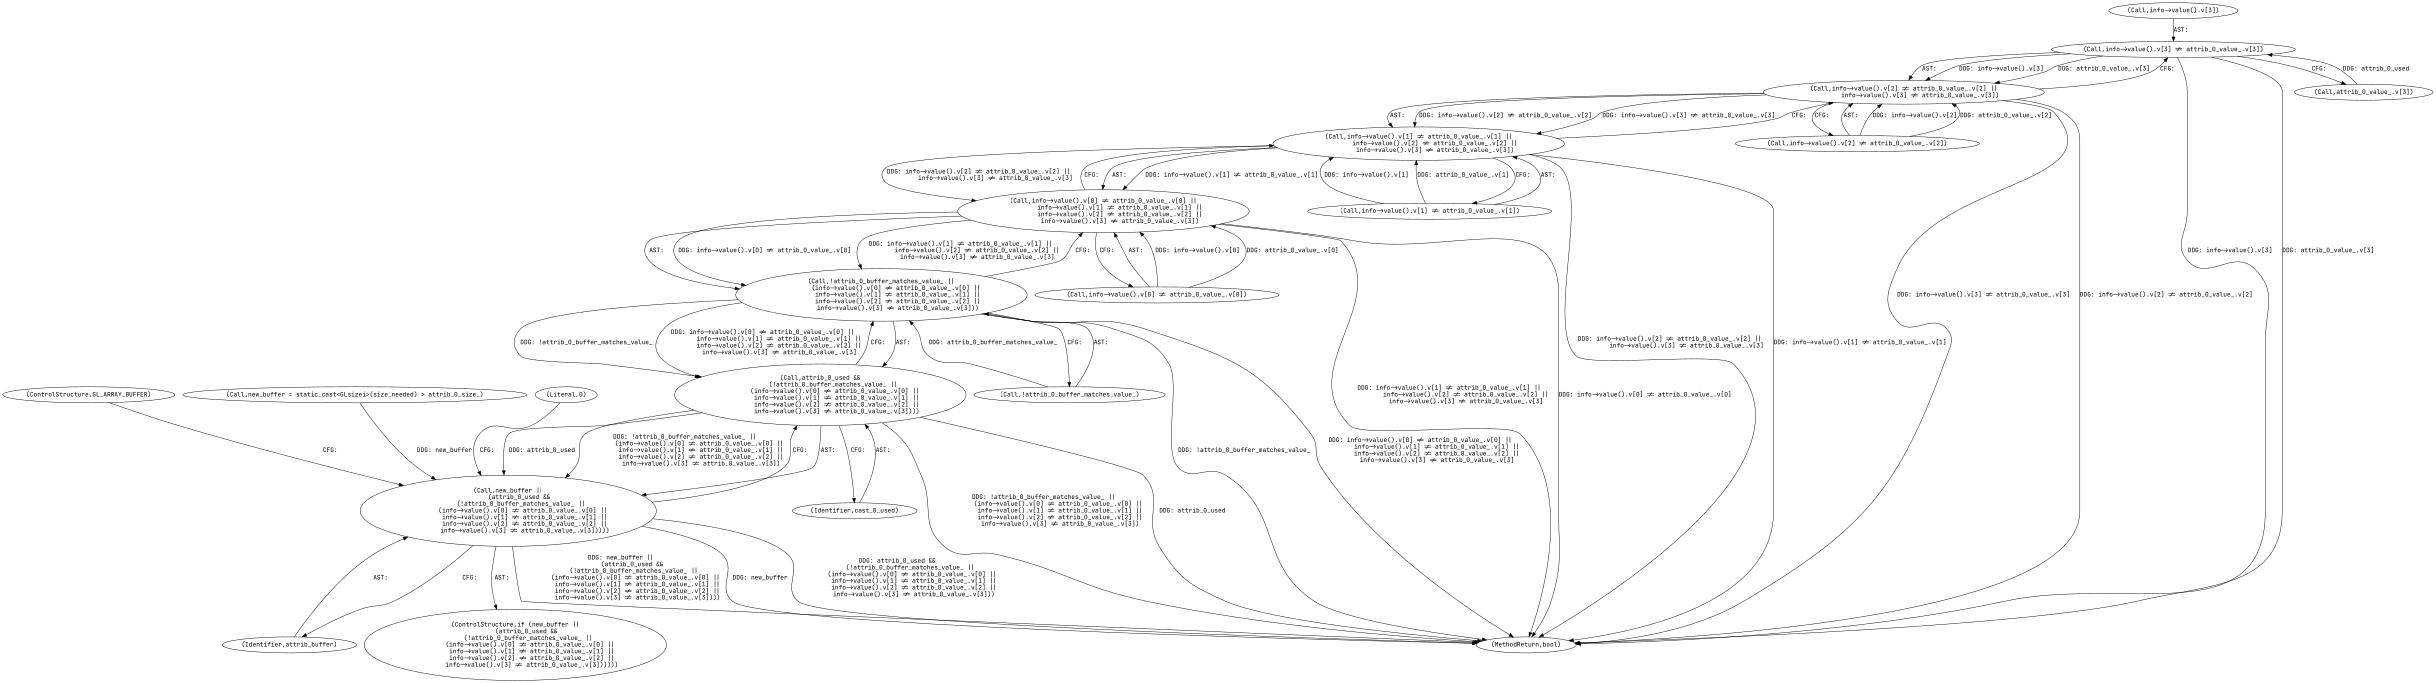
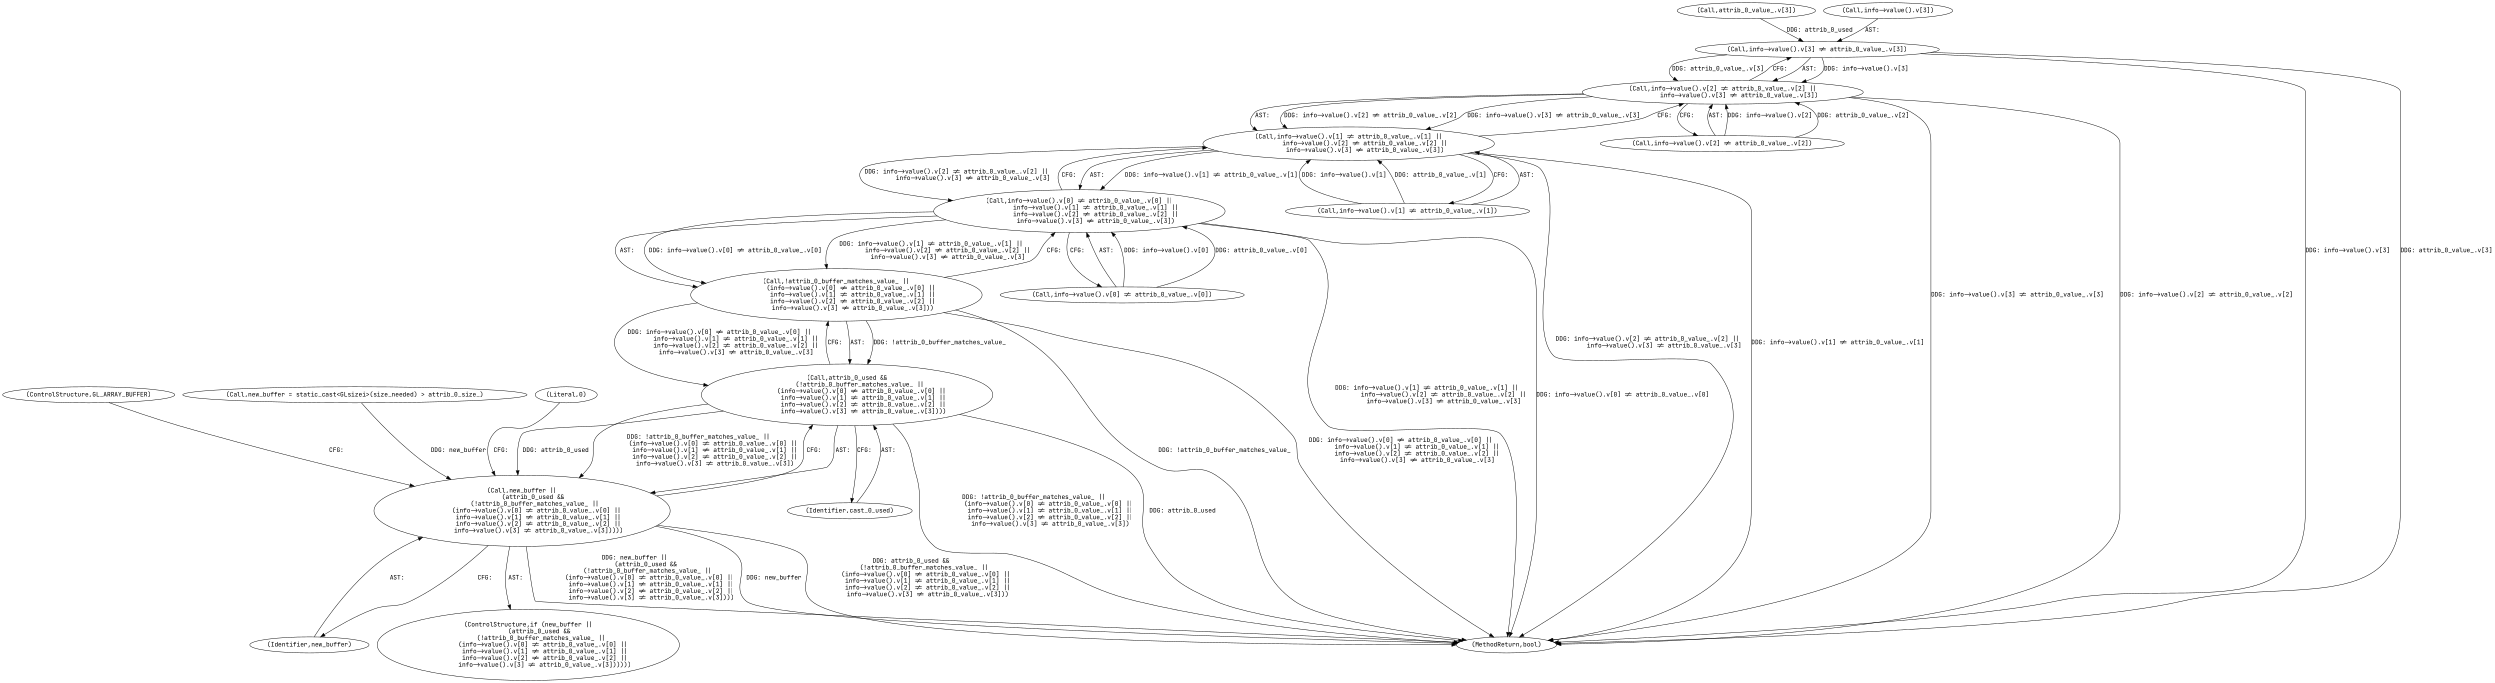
edge "(Call,info->value().v[3] != attrib_0_value_.v[3])" -> "(Call,attrib_0_value_.v[3])": removed, label "CFG:"
node "(Call,!attrib_0_buffer_matches_value_)": removed
node "(Identifier,attrib_buffer)": label "(Identifier,attrib_buffer)" -> "(Identifier,new_buffer)"
